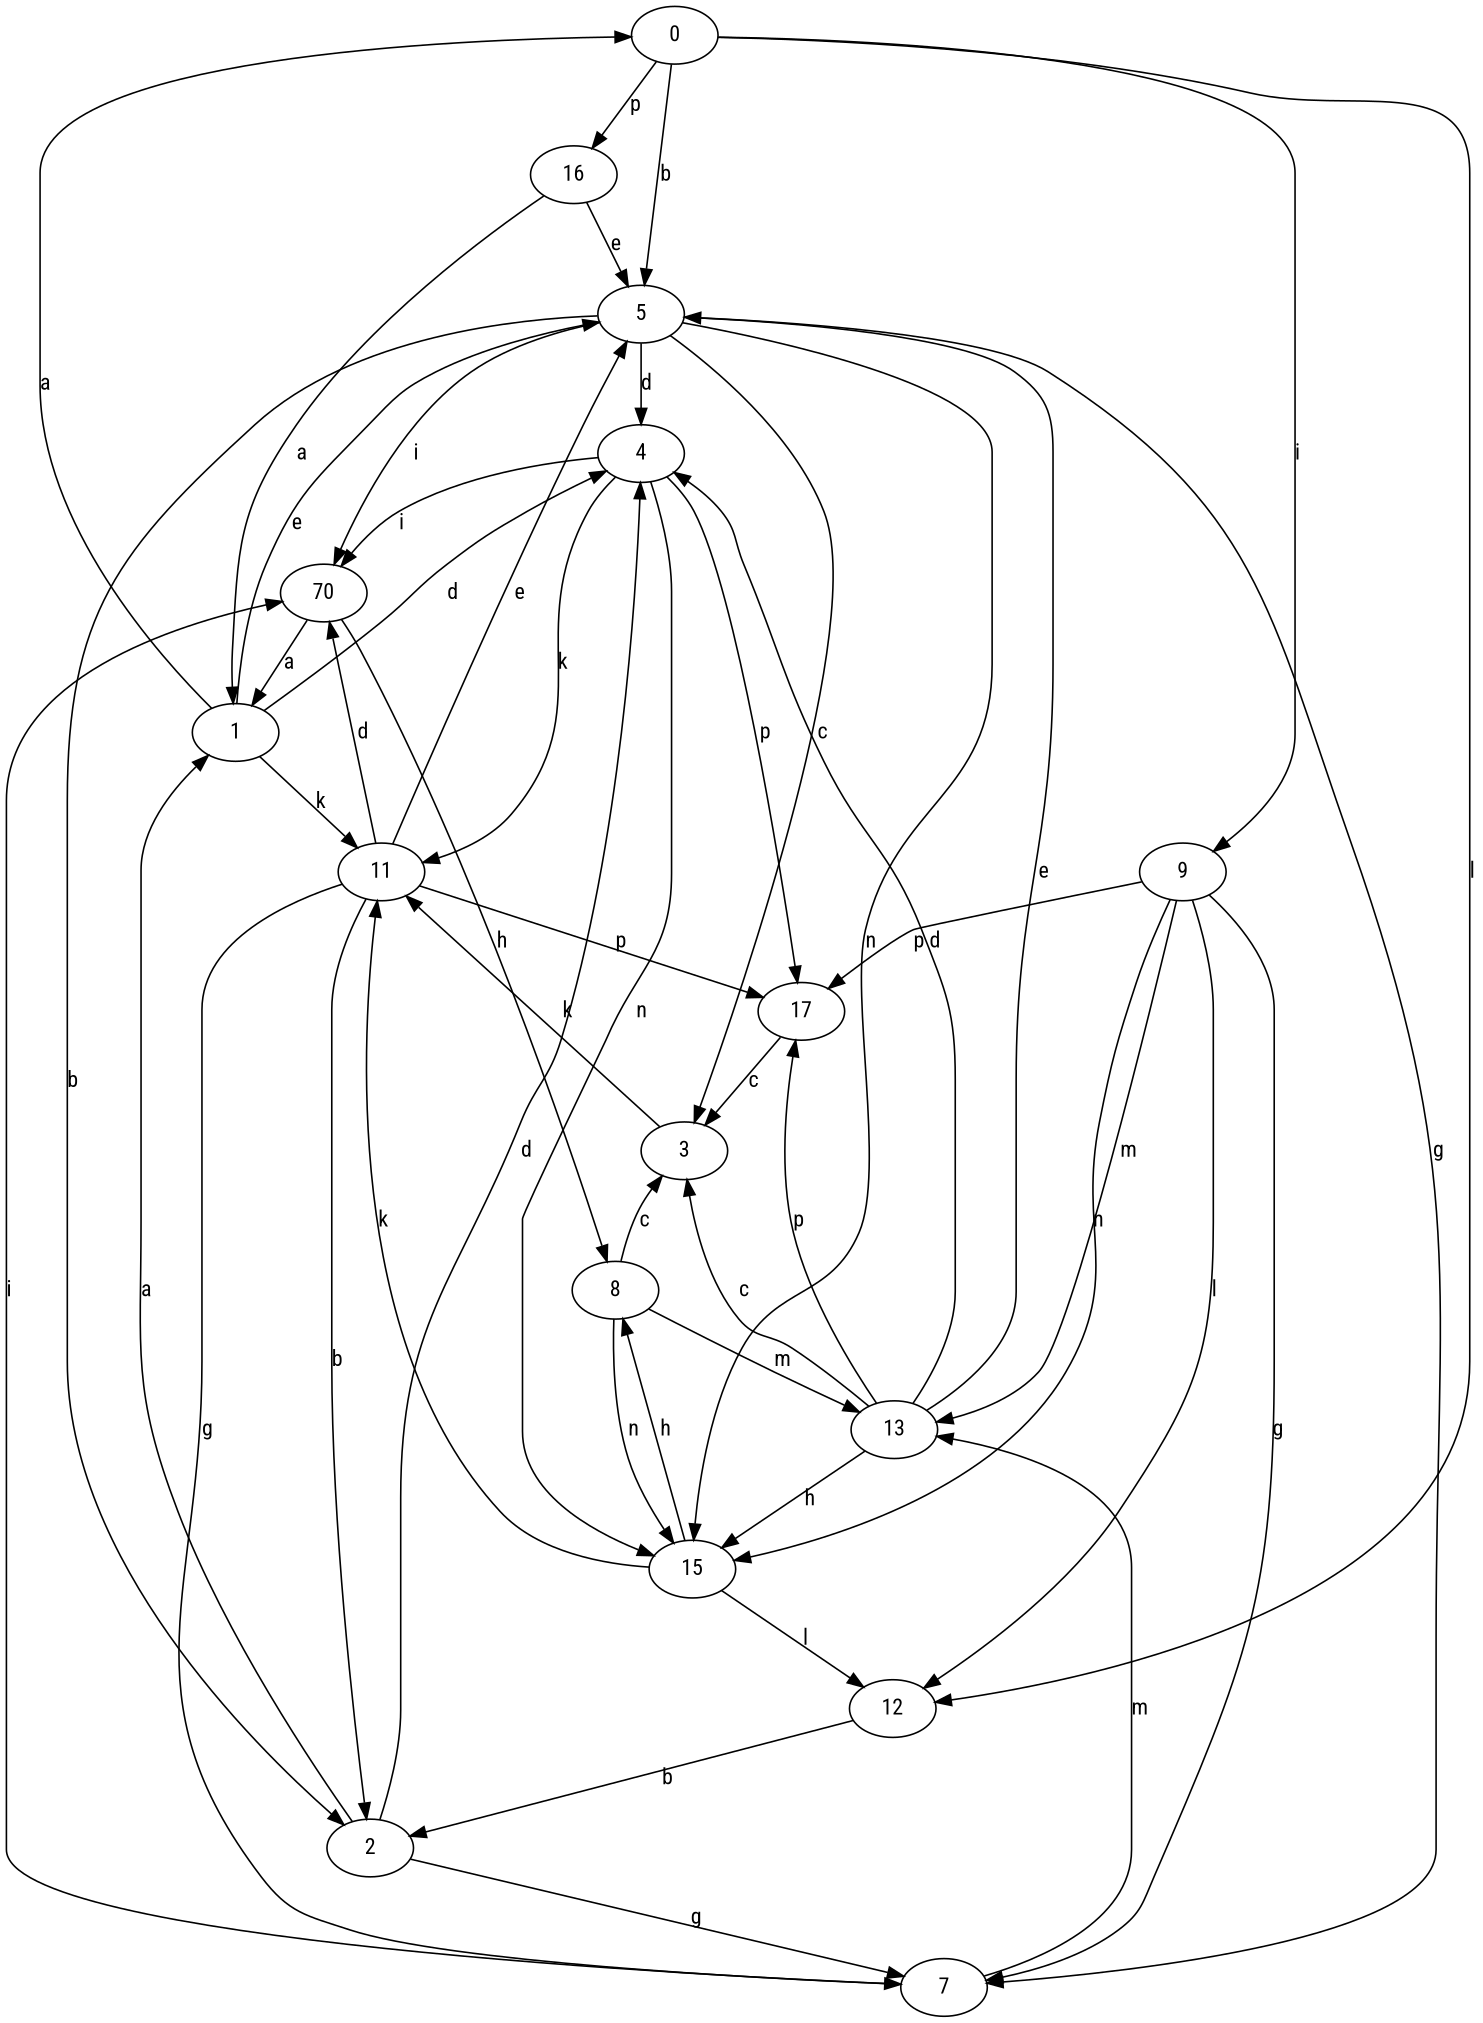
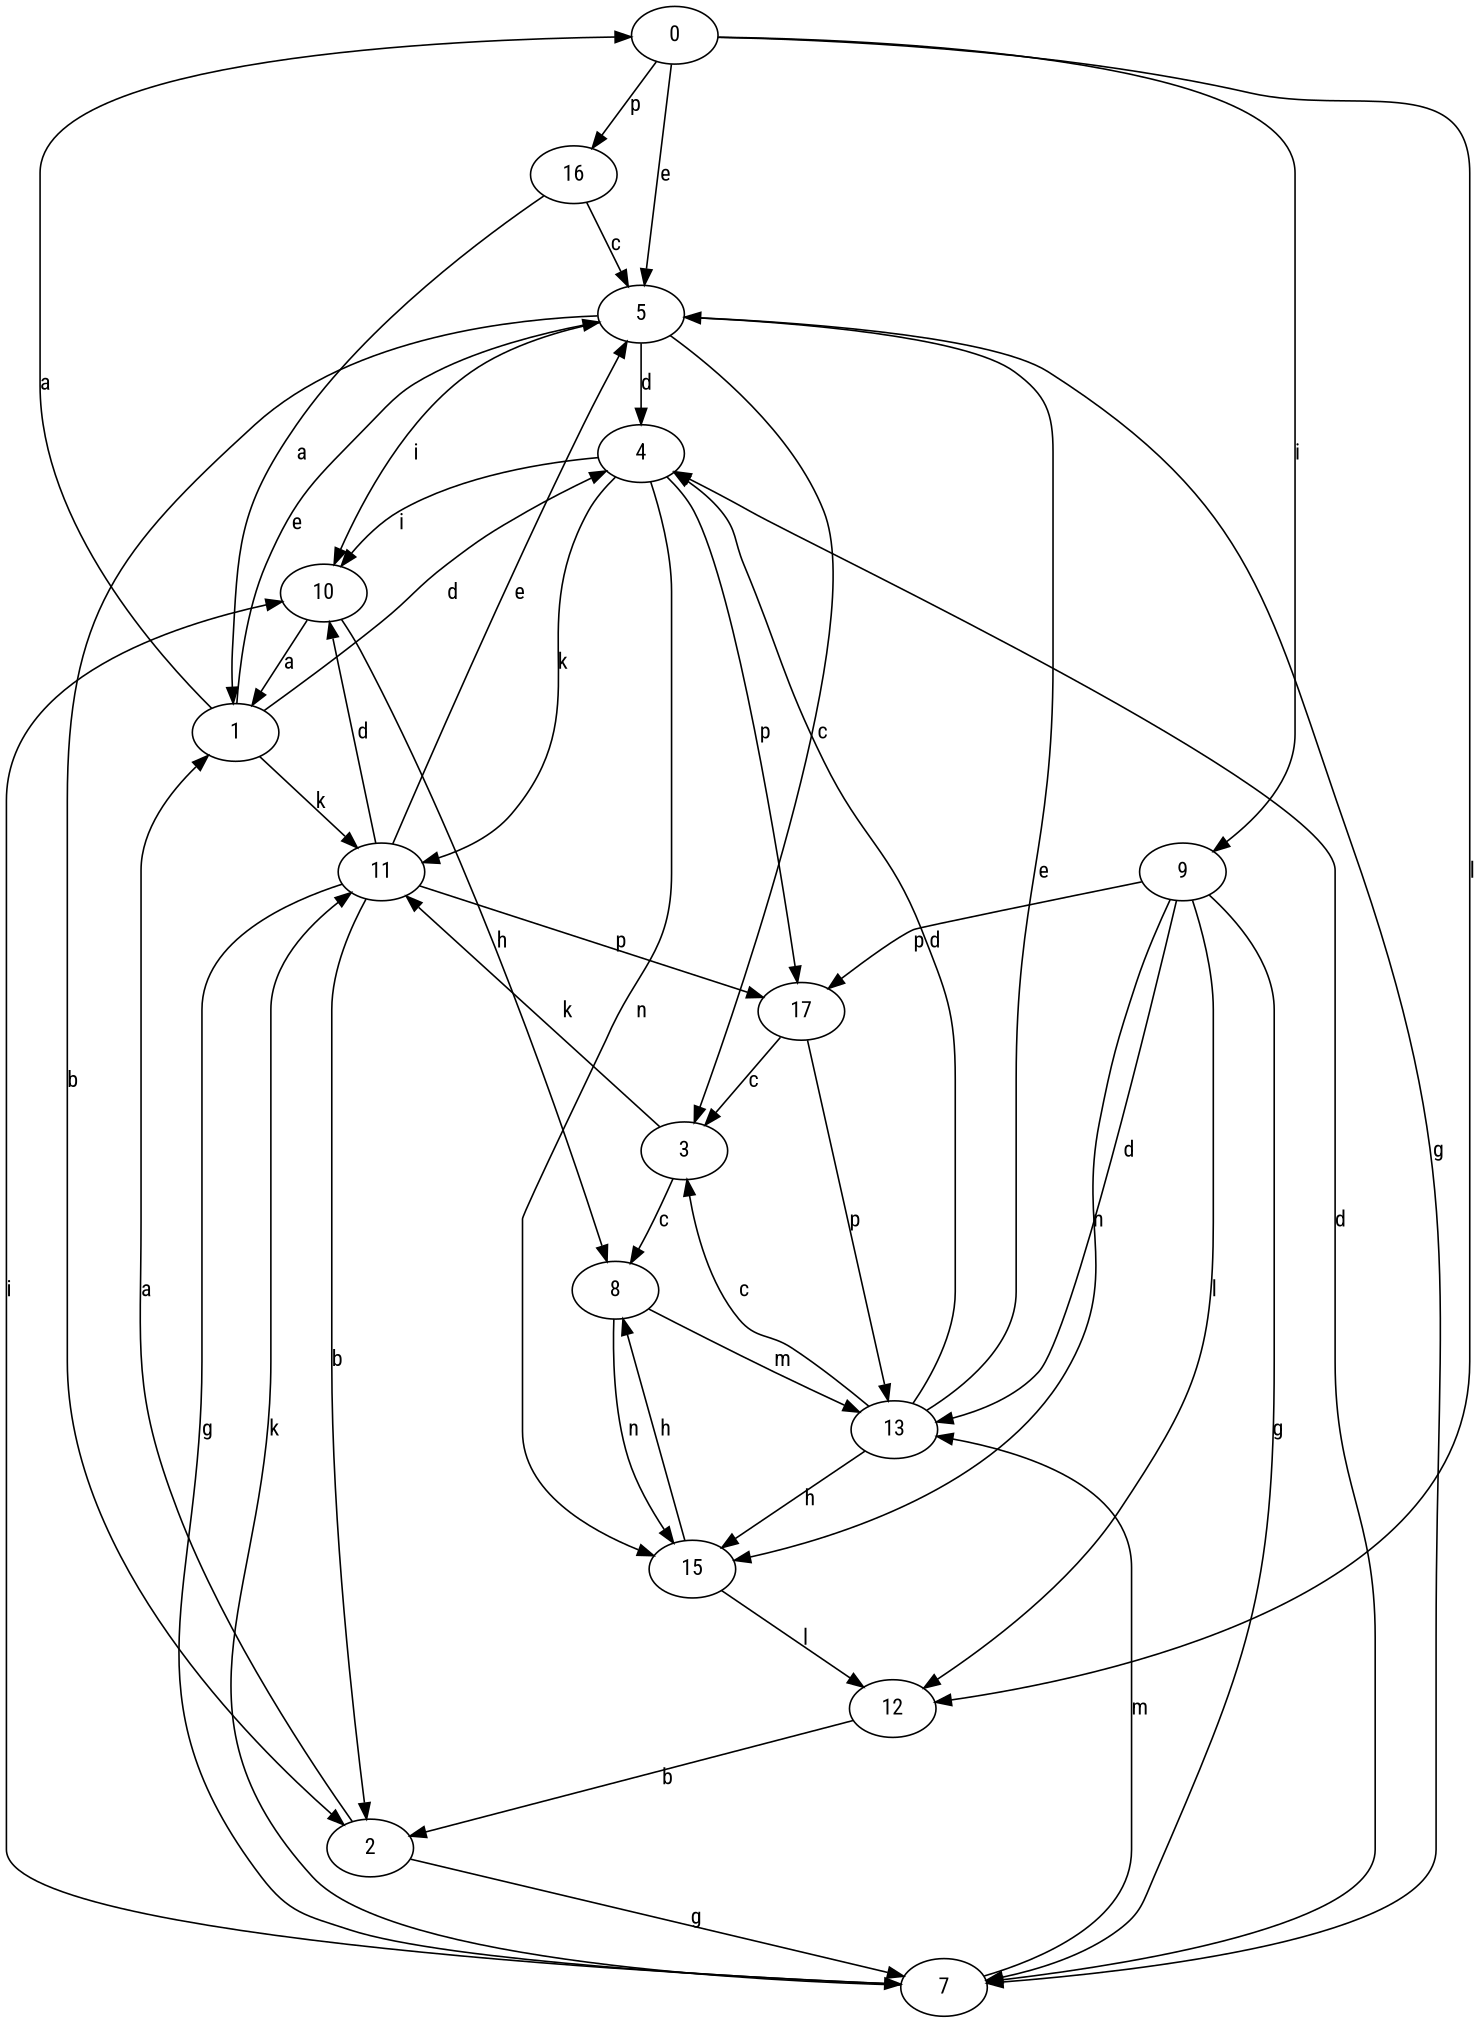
edge "0" -> "5": label "b" -> "e"
edge "16" -> "5": label "e" -> "c"
node "70": label "70" -> "10"
edge "5" -> "15": removed, label "n"
edge "9" -> "13": label "m" -> "d"
edge "2" -> "4": now "7" -> "4"
edge "8" -> "3": reversed
edge "13" -> "17": reversed
edge "15" -> "11": now "7" -> "11"
